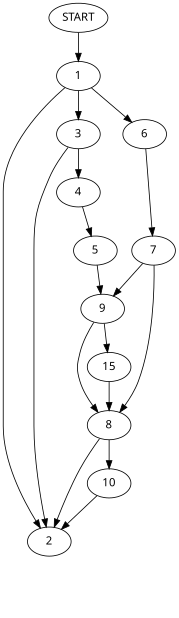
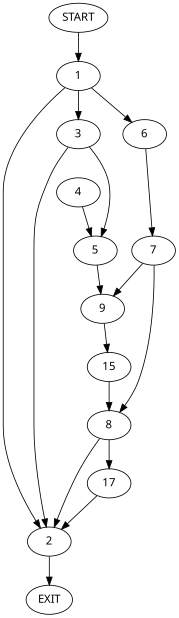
edge "3" -> "4": now "3" -> "5"
edge "9" -> "8": removed
node "10": label "10" -> "17"
node "EXIT": added
